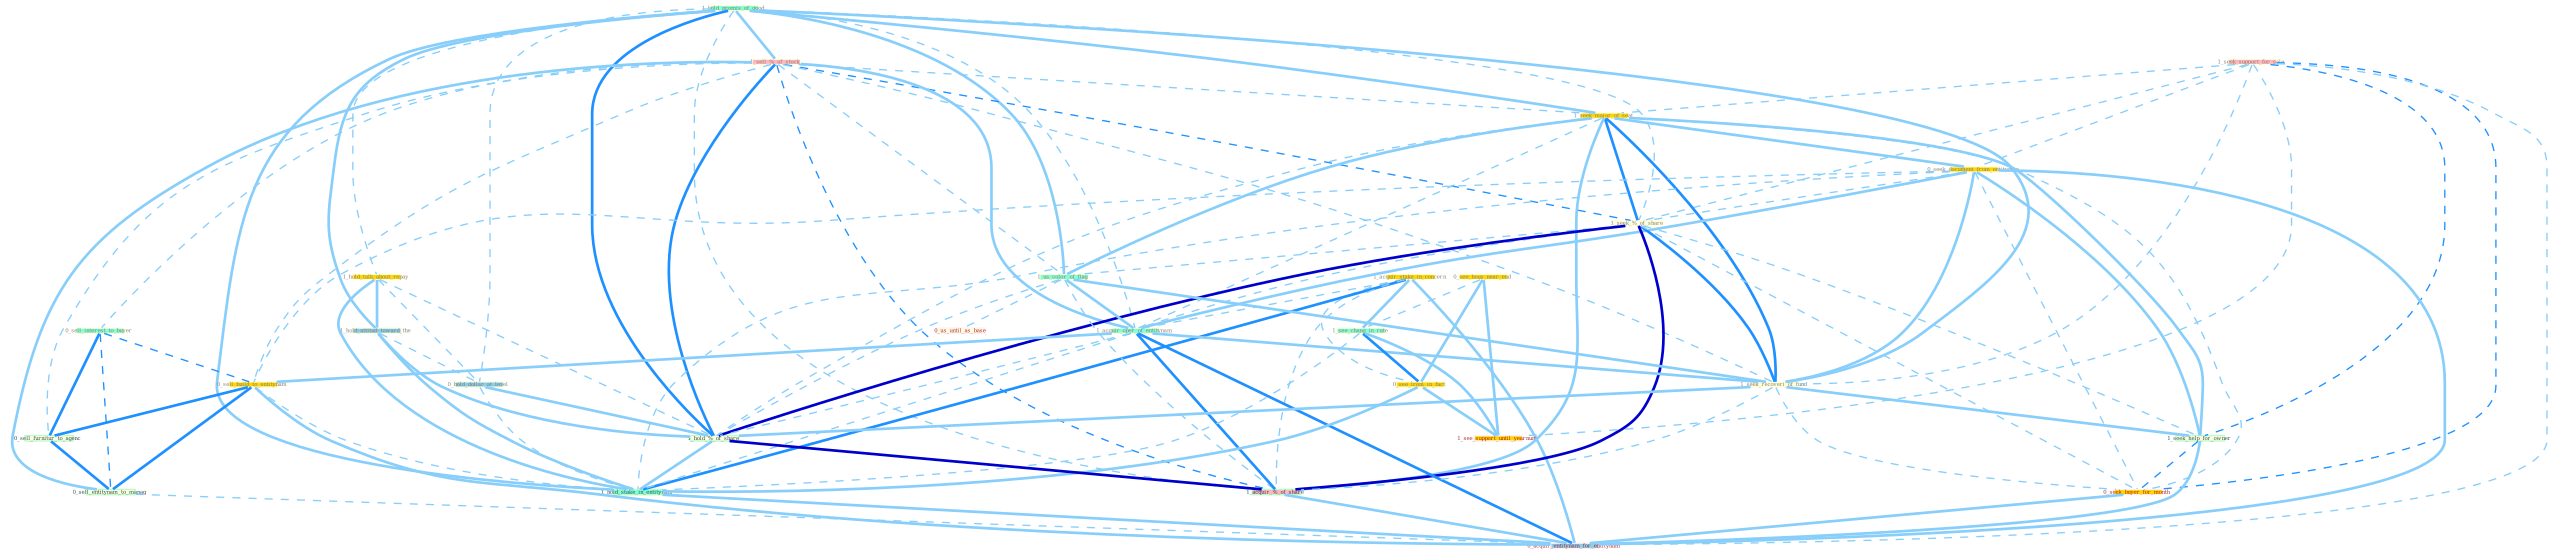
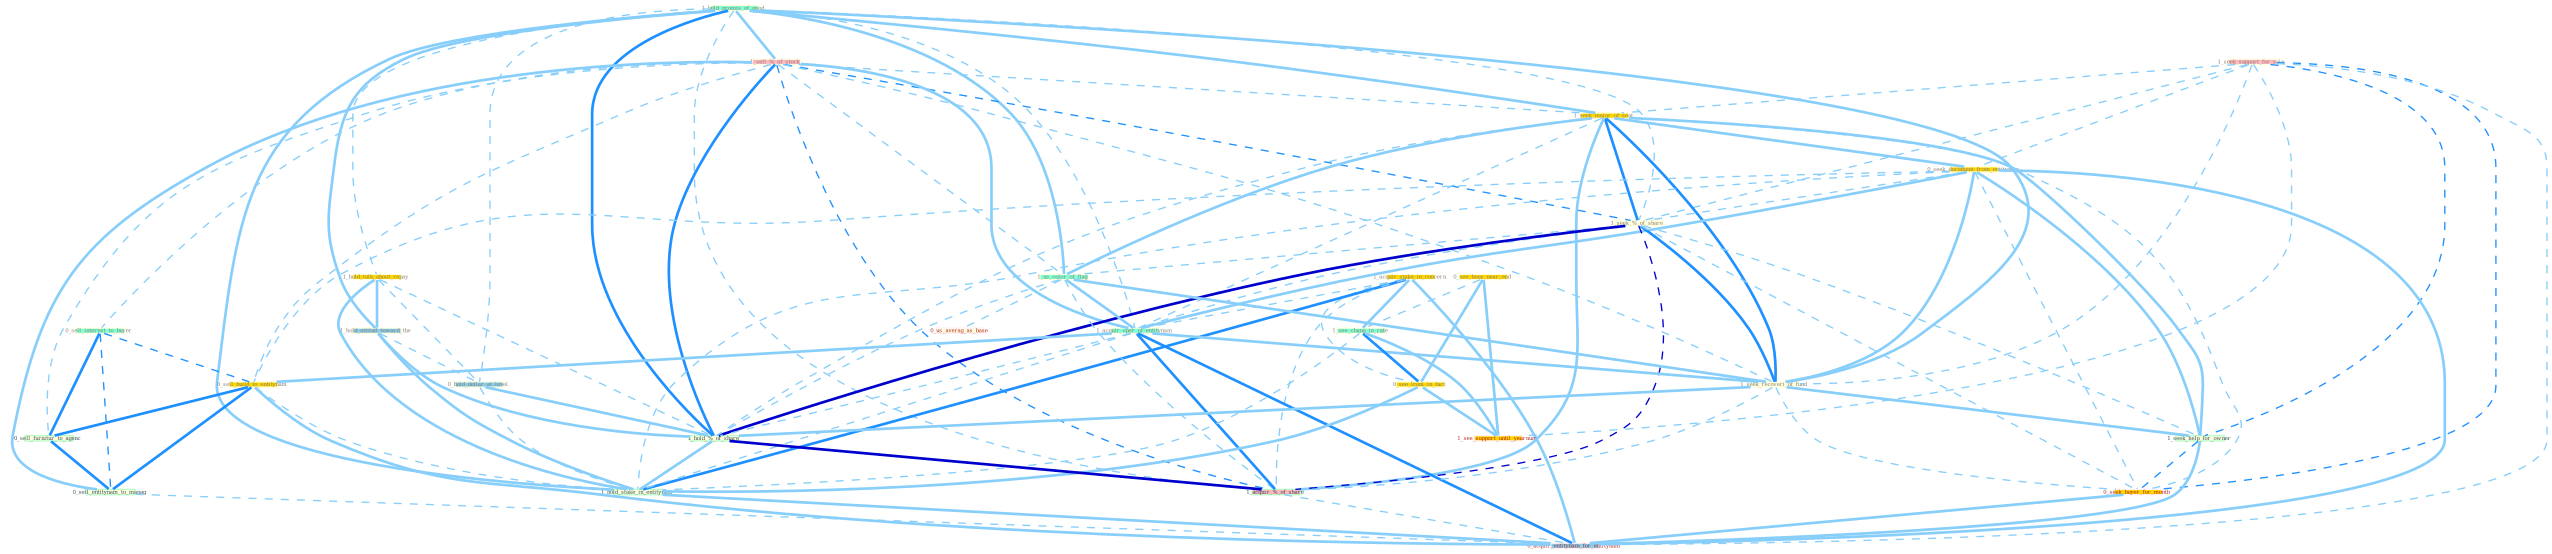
node "0_us_until_as_base": label "0_us_until_as_base" -> "0_us_averag_as_base"
edge "1_seek_%_of_share" -- "1_acquir_%_of_share": style bold -> dashed
node "1_hold_stake_in_entitynam": fillcolor aquamarine -> lightyellow
edge "1_acquir_%_of_share" -- "0_acquir_entitynam_for_entitynam": style bold -> dashed
